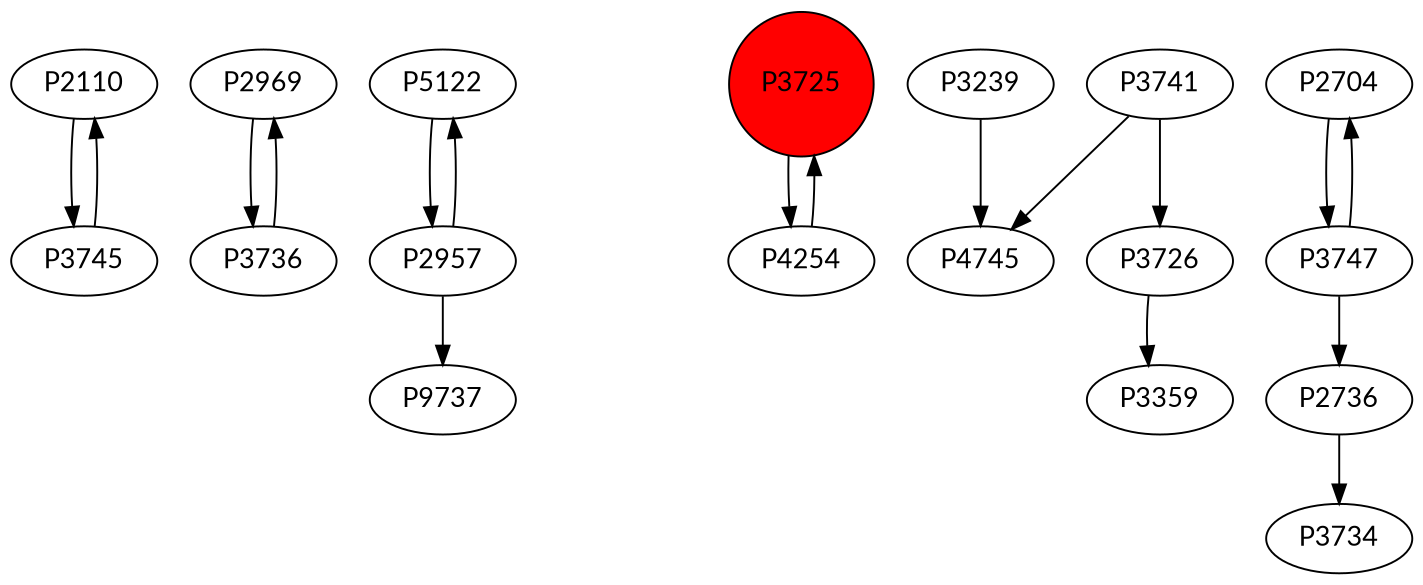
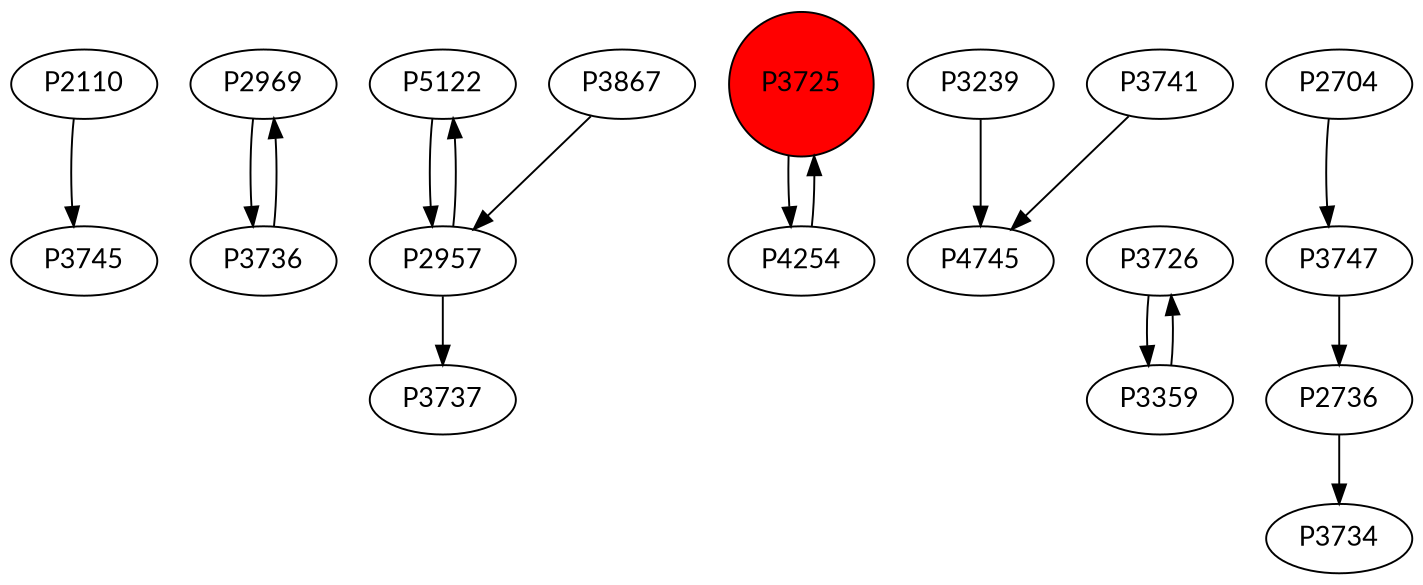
node "P3867": added
edge "P3741" -> "P3726": now "P3359" -> "P3726"
edge "P3745" -> "P2110": removed
edge "P3747" -> "P2704": removed
node "P9737": label "P9737" -> "P3737"
